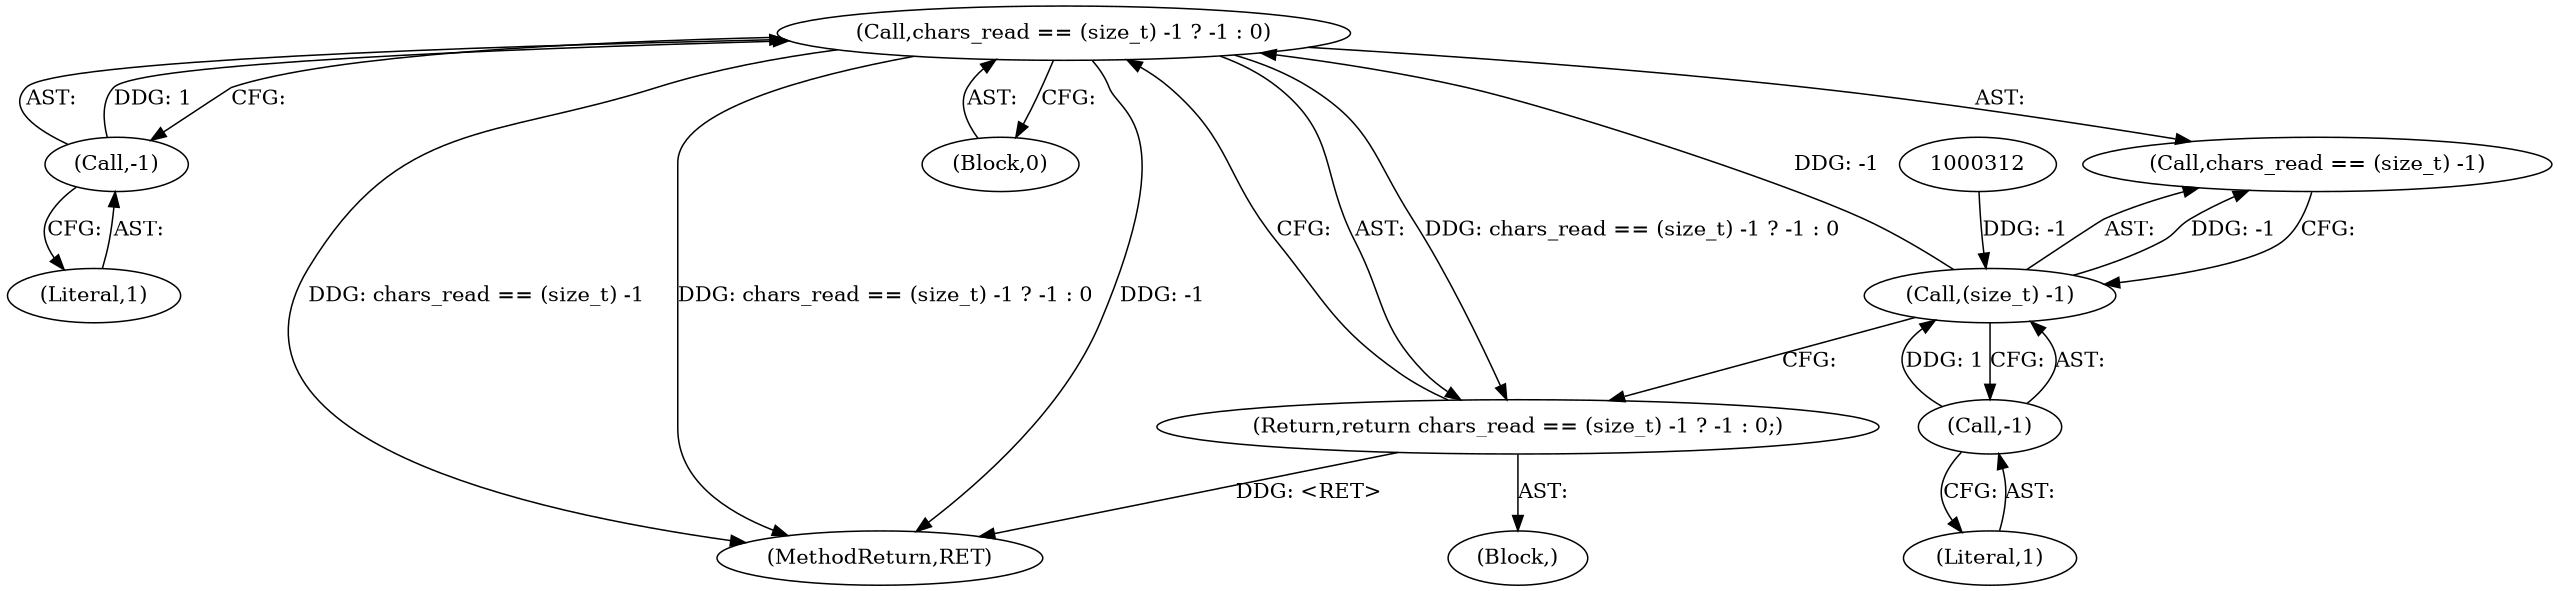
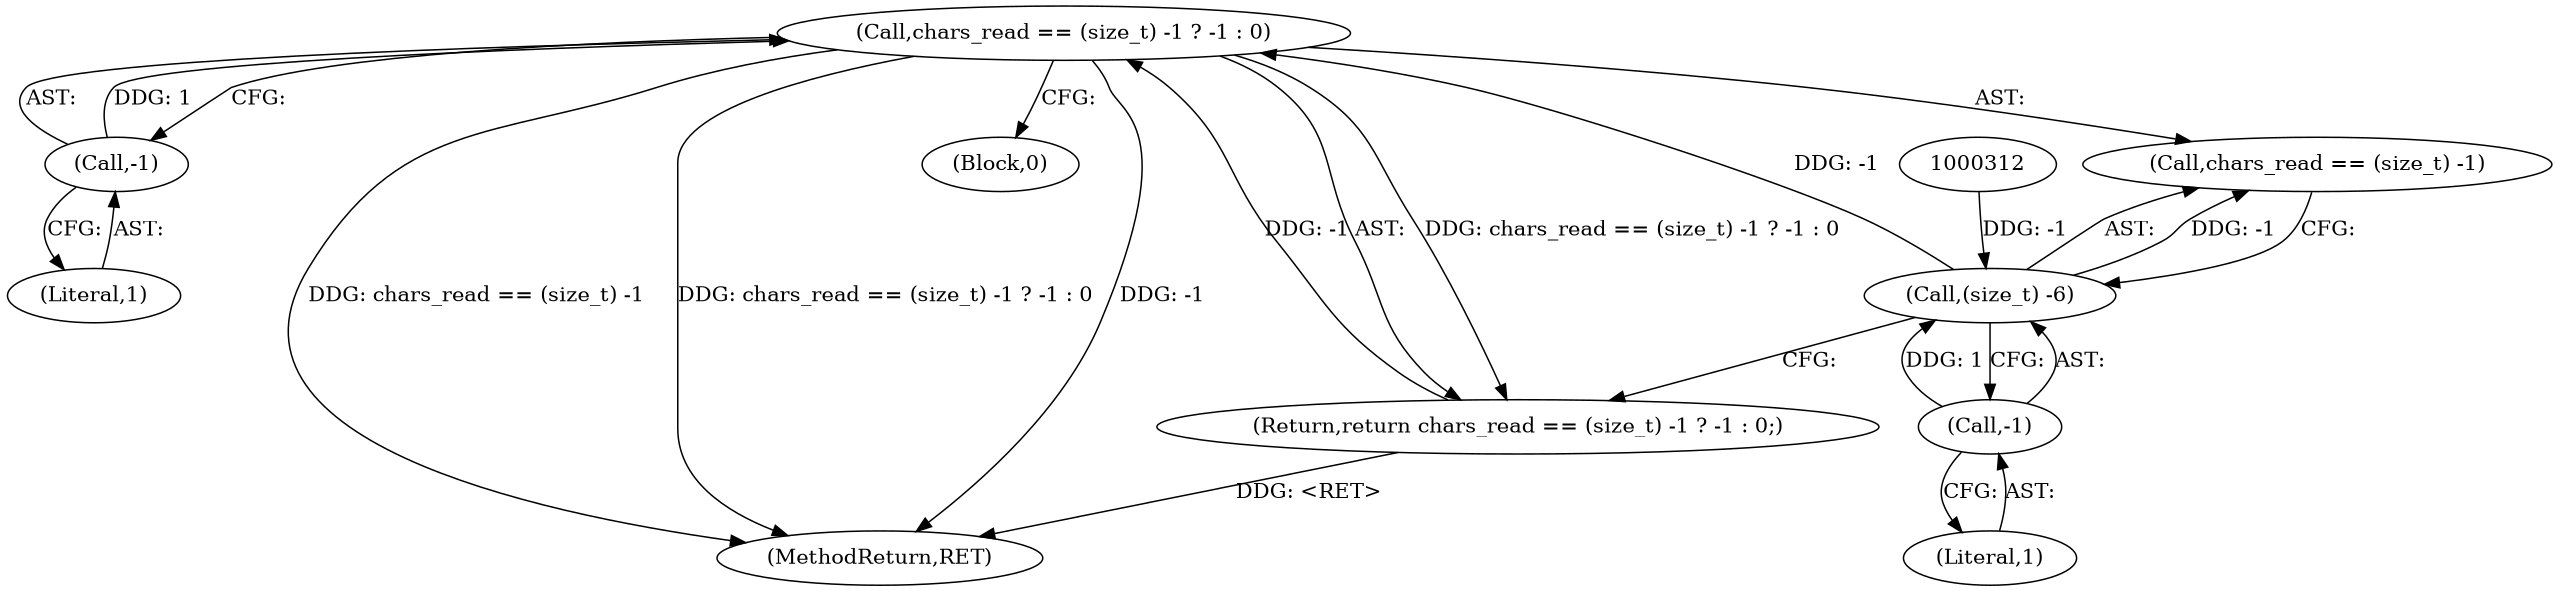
edge "(Block,0)" -> "(Call,chars_read == (size_t) -1 ? -1 : 0)": removed, label "AST:"
edge "(Return,return chars_read == (size_t) -1 ? -1 : 0;)" -> "(Call,chars_read == (size_t) -1 ? -1 : 0)": label "CFG: " -> "DDG: -1"
node "(Call,(size_t) -1)": label "(Call,(size_t) -1)" -> "(Call,(size_t) -6)"
node "(Block,)": removed
